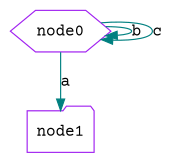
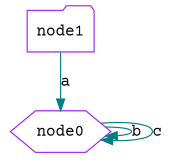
edge "node0" -> "node1": reversed
